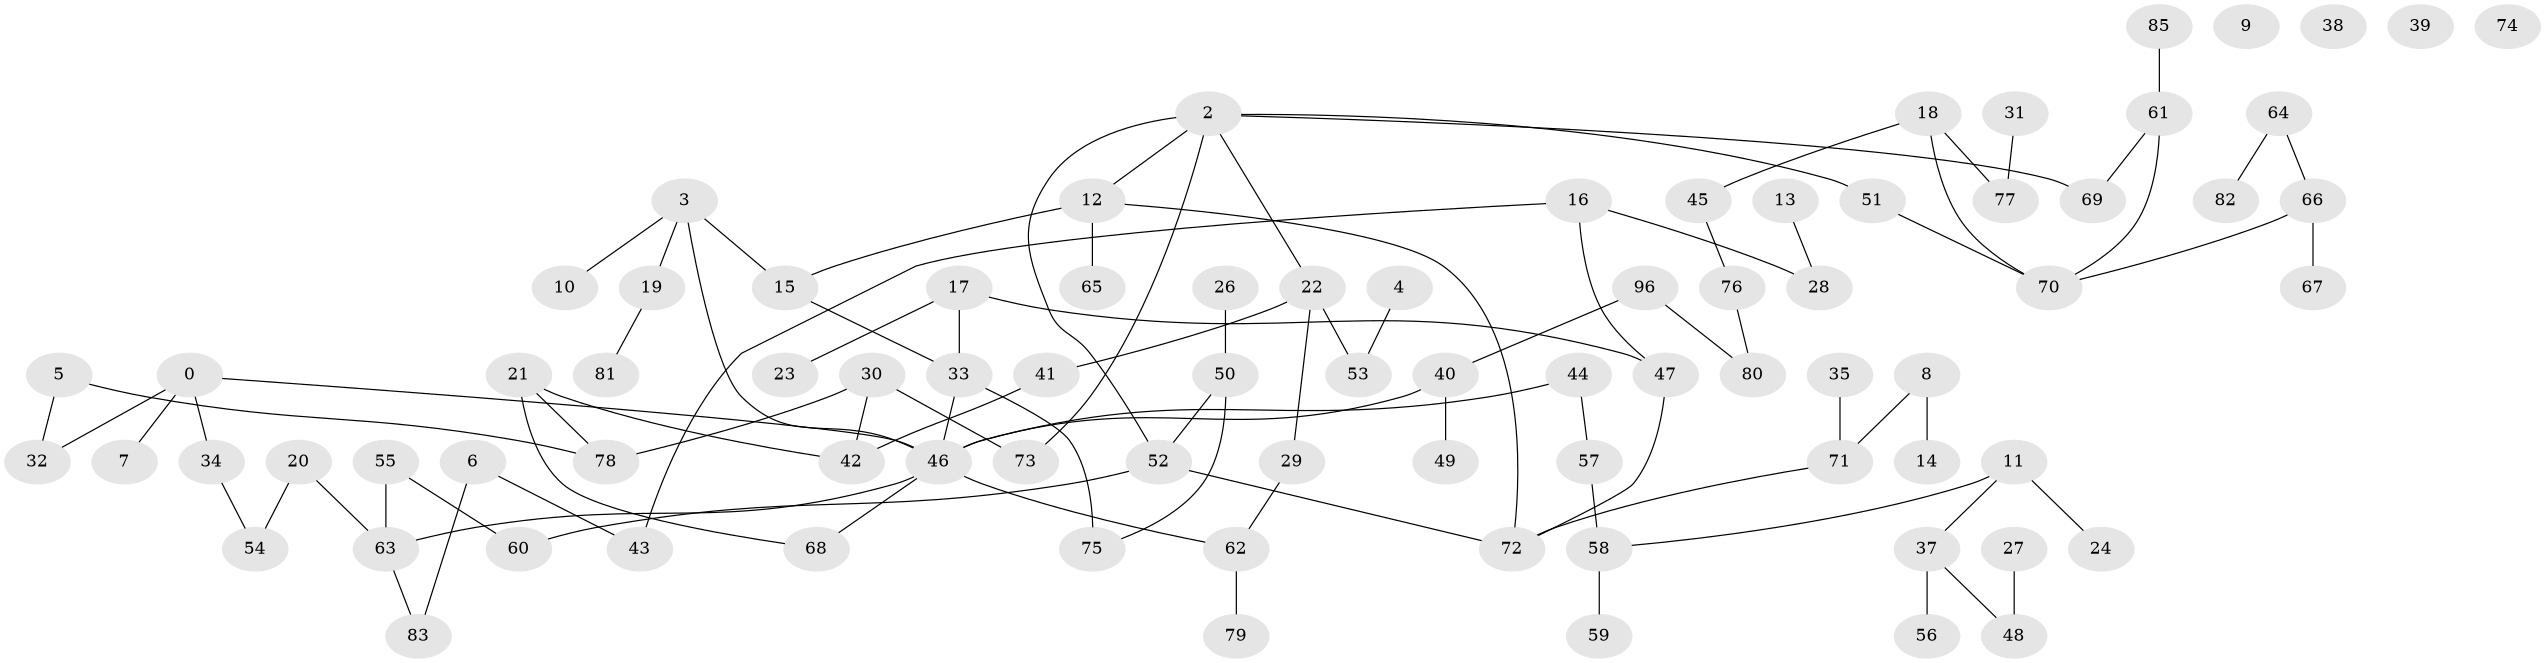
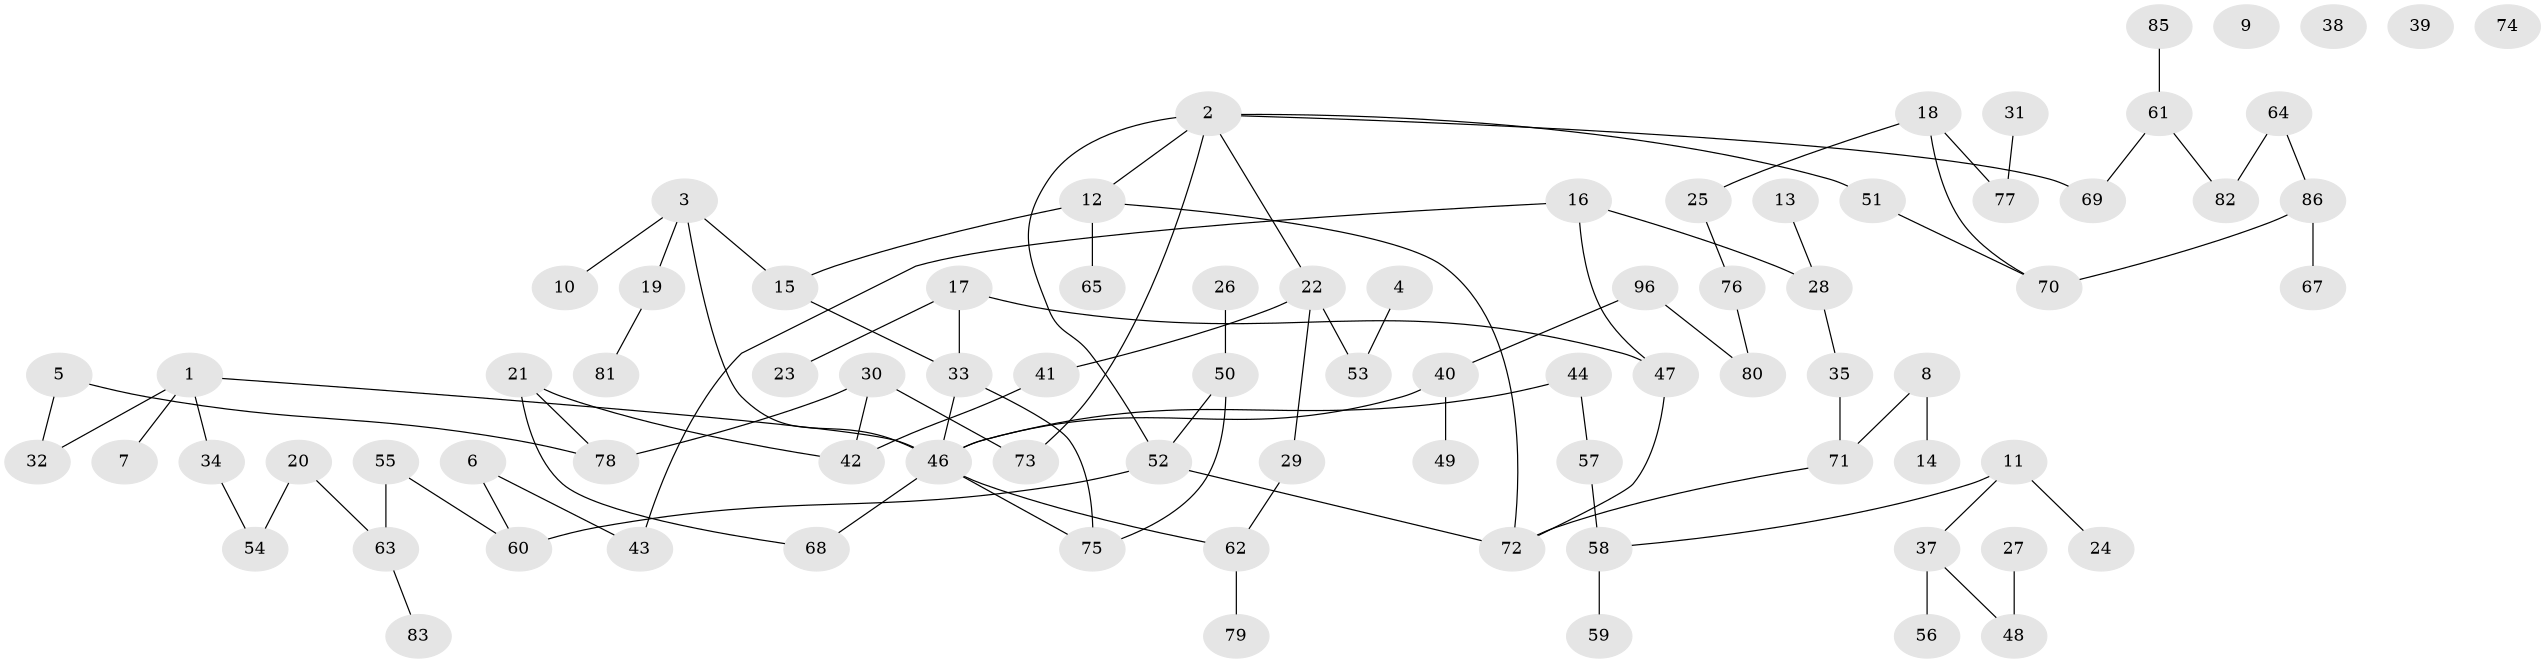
node "45": label "45" -> "25"
node "66": label "66" -> "86"
edge "61" -- "70": now "61" -- "82"
edge "28" -- "35": added
node "0": label "0" -> "1"
edge "46" -- "63": now "46" -- "75"
edge "6" -- "83": now "6" -- "60"
